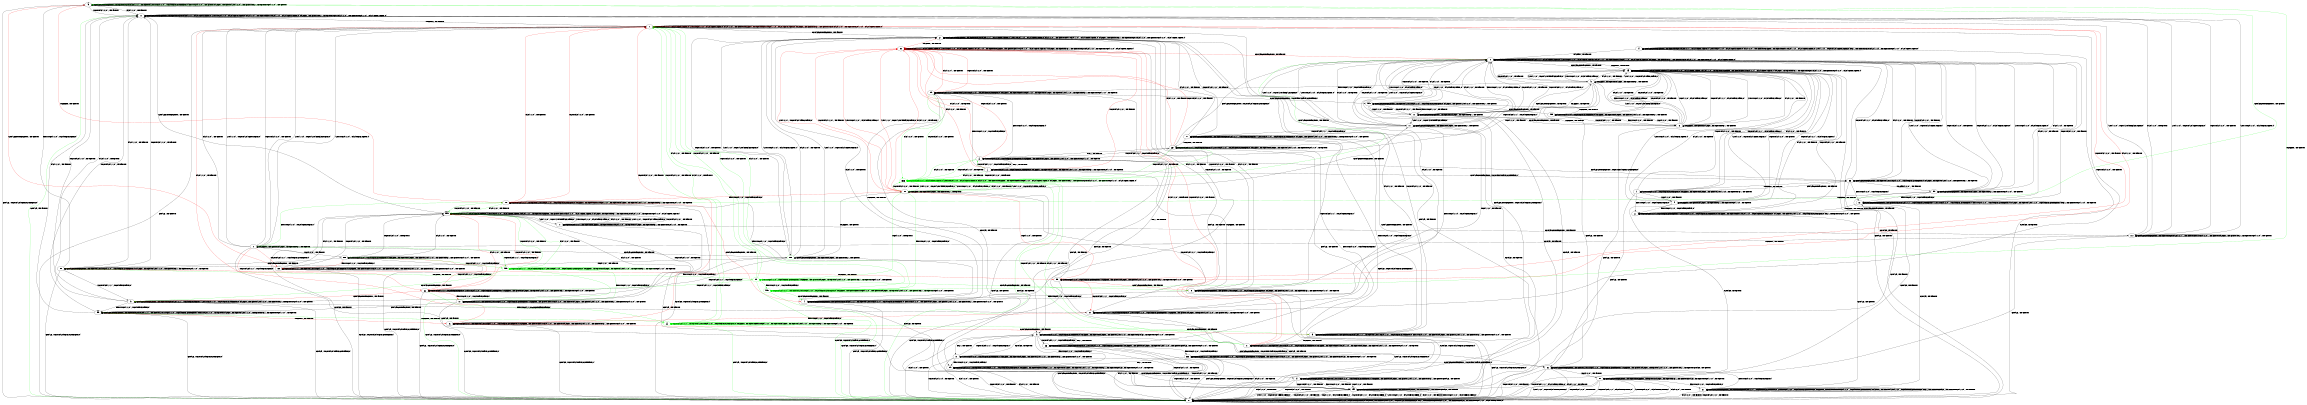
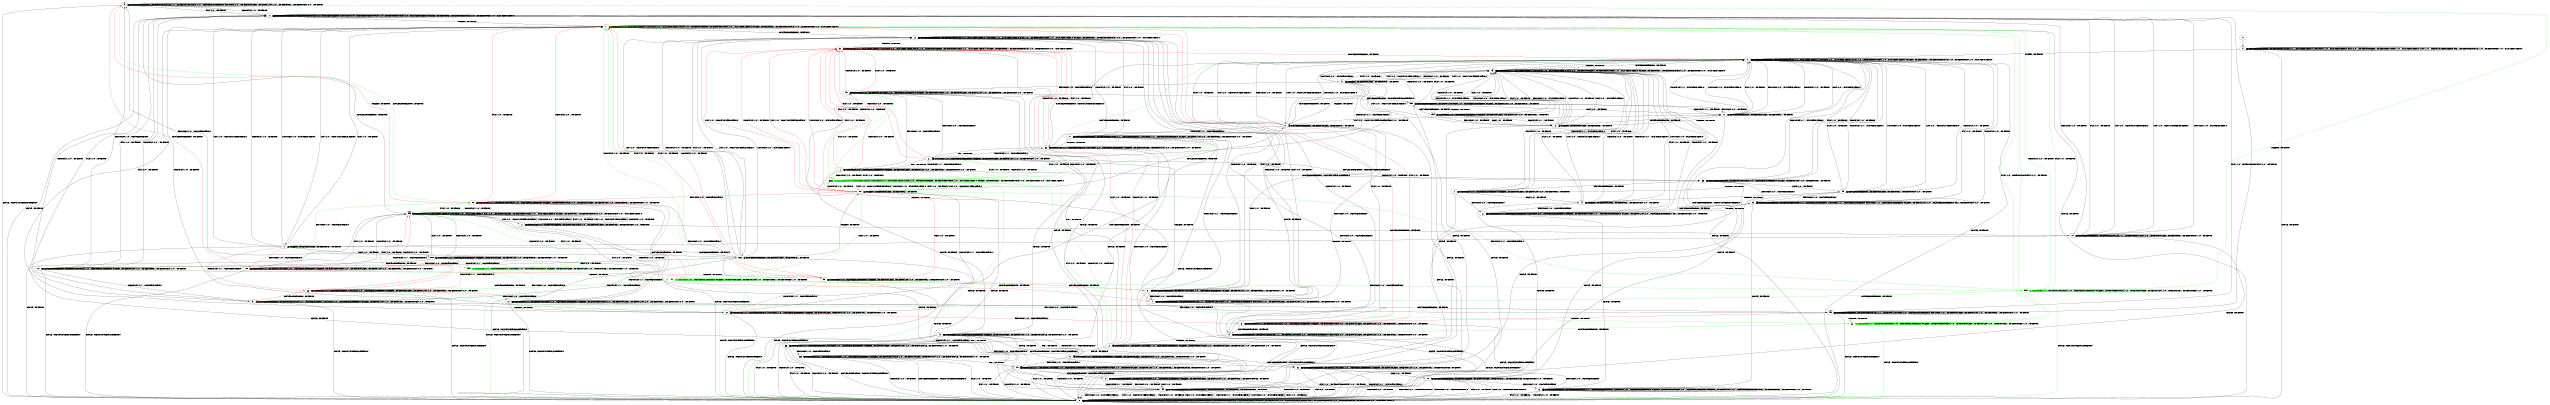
node "u": added
edge "qq" -> "dd": label "ACCEPT(V,V,0) / TIMEOUT" -> "ACK(V,V,0) / TIMEOUT"
edge "z" -> "ee": label "ACK+PSH(V,V,1) / ACK(NEXT,CURRENT,0)" -> "FIN+ACK(V,V,0) / ACK(NEXT,NEXT,0)"
edge "mm" -> "yy": now "mm" -> "a"
edge "w" -> "o": color green -> black
